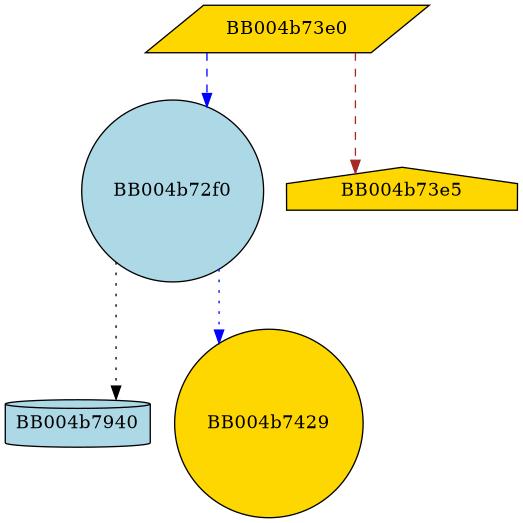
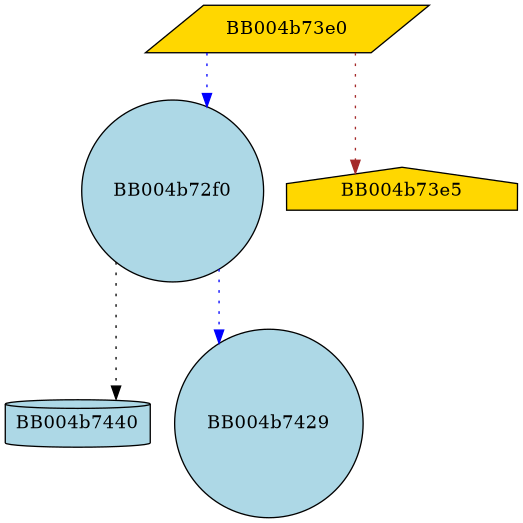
edge "BB004b73e0" -> "BB004b72f0": style dashed -> dotted
edge "BB004b73e0" -> "BB004b73e5": style dashed -> dotted
node "BB004b7940": label "BB004b7940" -> "BB004b7440"
node "BB004b7429": fillcolor gold -> lightblue
